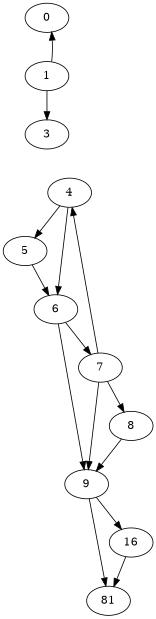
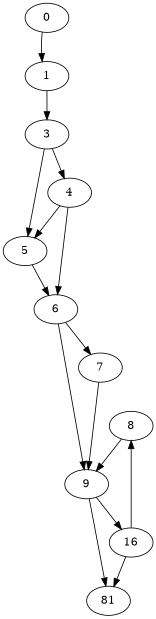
edge "1" -> "0": reversed
edge "3" -> "5": added
edge "7" -> "4": now "3" -> "4"
edge "7" -> "8": now "16" -> "8"
